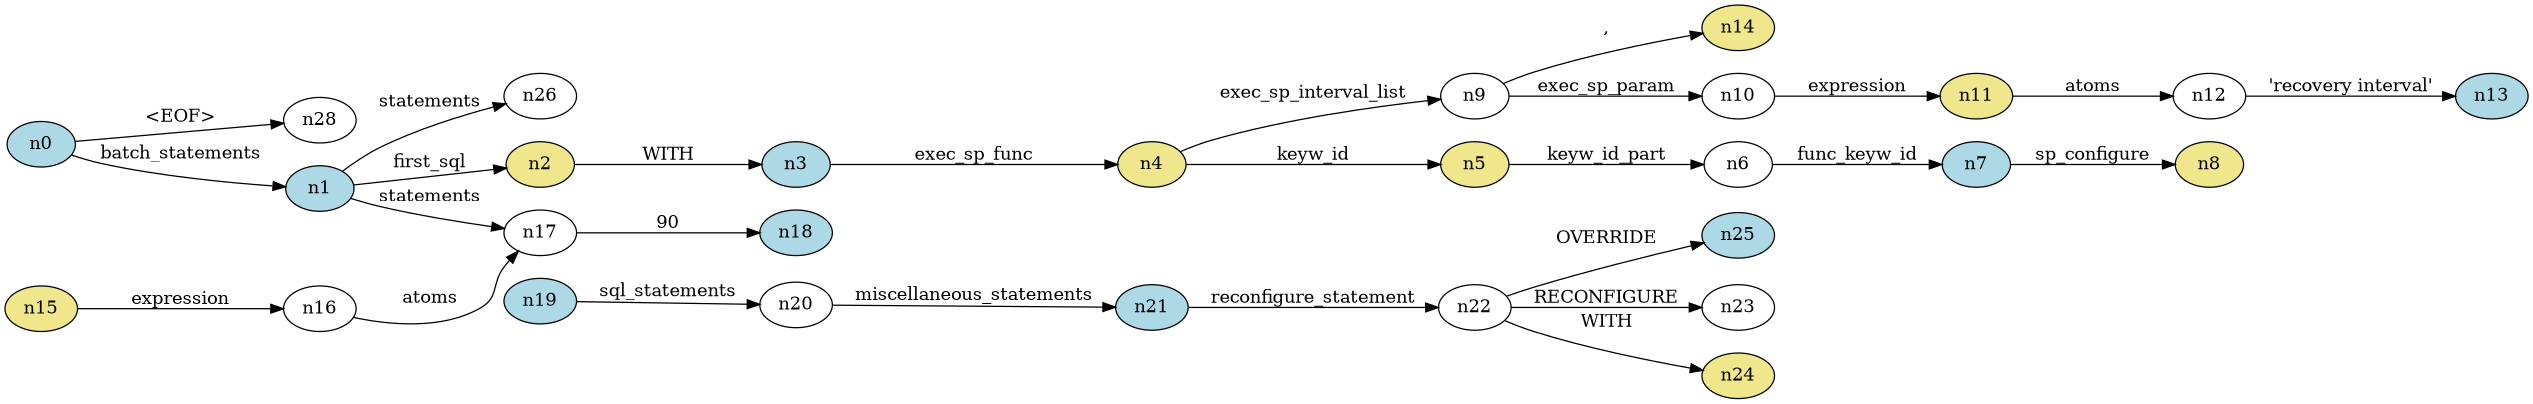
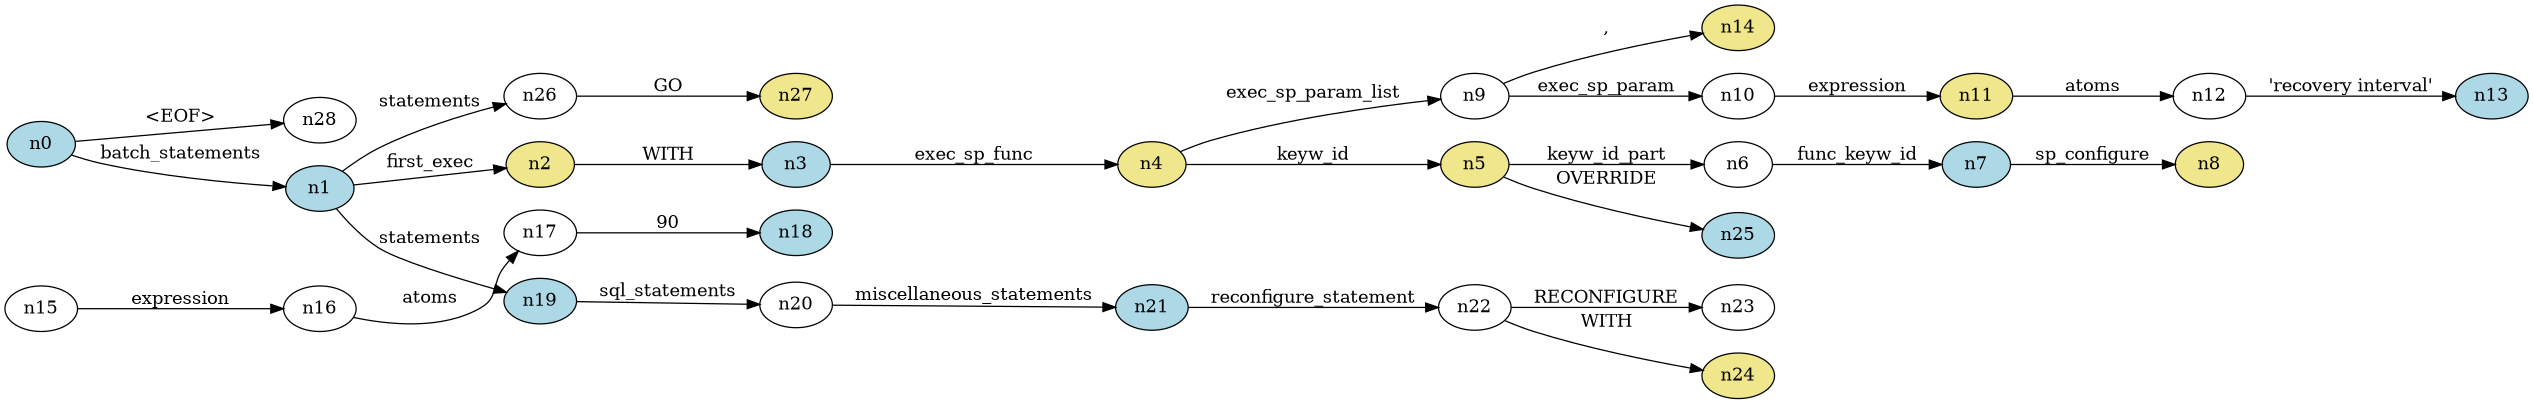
edge "n4" -> "n9": label "exec_sp_interval_list" -> "exec_sp_param_list"
node "n27": added
edge "n1" -> "n2": label "first_sql" -> "first_exec"
edge "n1" -> "n17": now "n1" -> "n19"
edge "n22" -> "n25": now "n5" -> "n25"
node "n15": fillcolor khaki -> white
